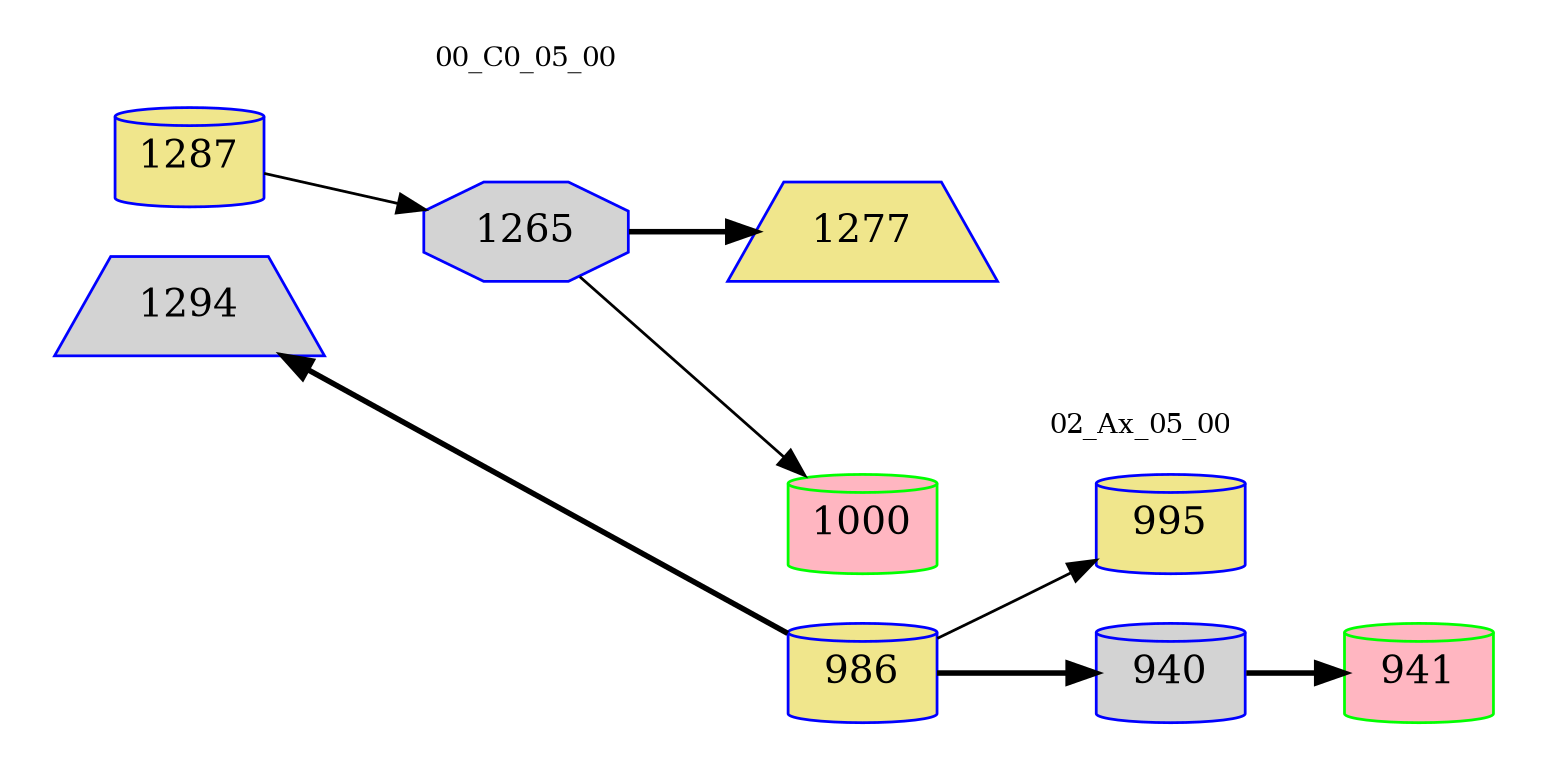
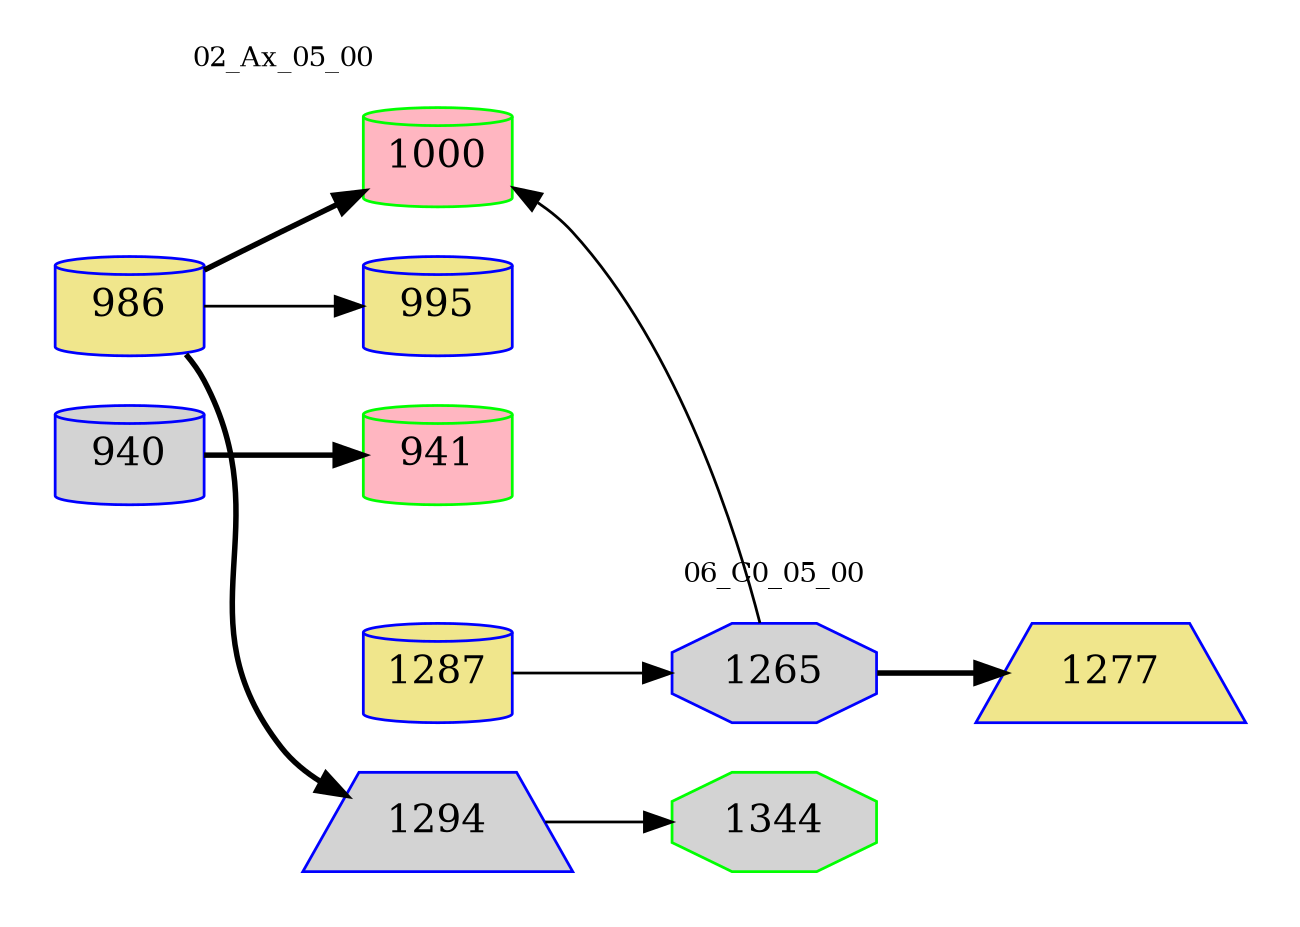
cluster "00_C0_05_00": label "00_C0_05_00" -> "06_C0_05_00"
edge "986" -> "940": now "986" -> "1000"
node "1344": added
